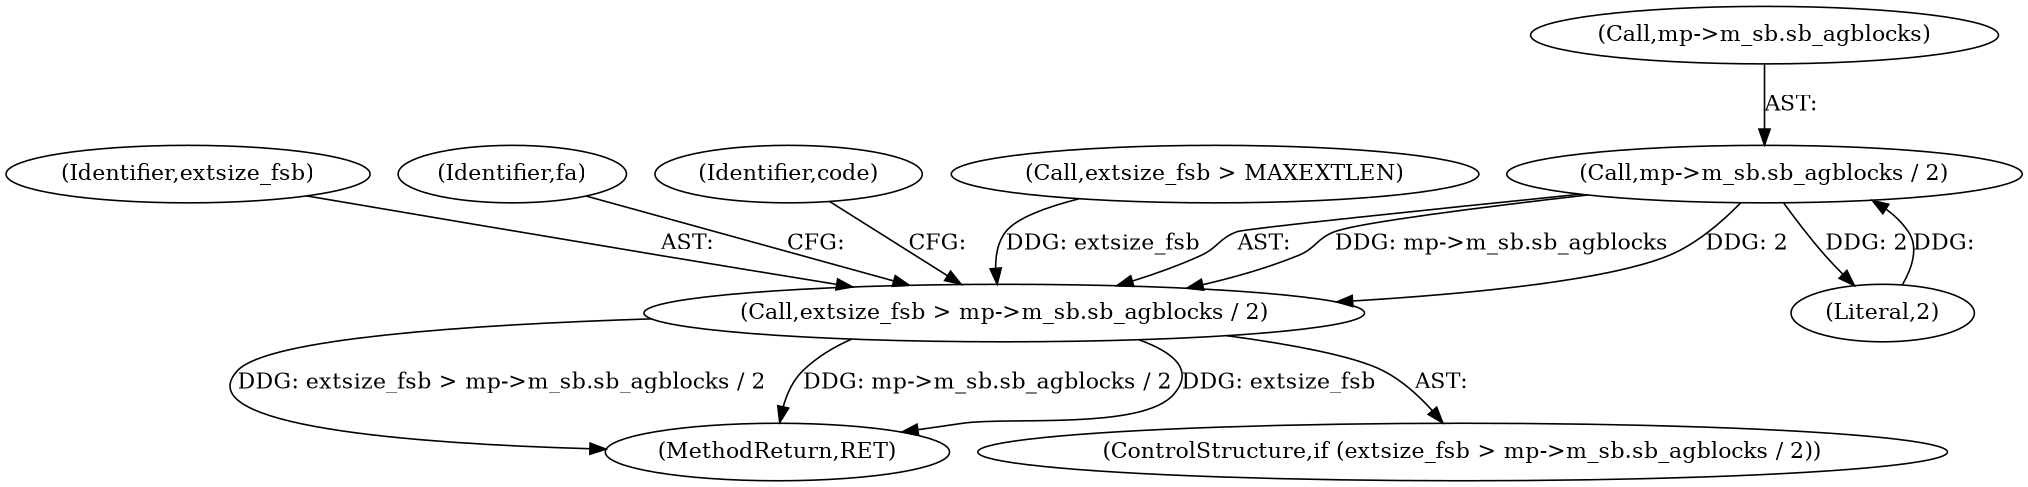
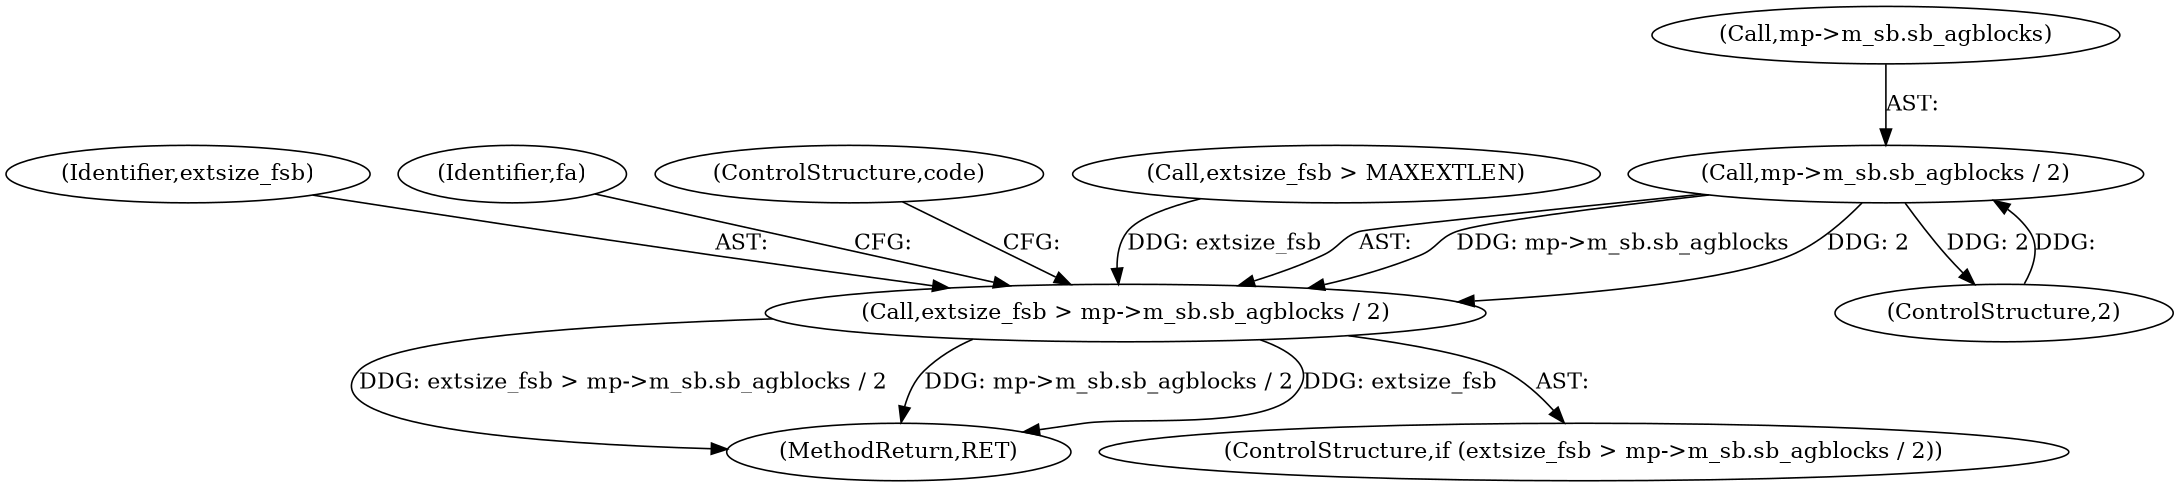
node "(Identifier,code)": label "(Identifier,code)" -> "(ControlStructure,code)"
node "(Literal,2)": label "(Literal,2)" -> "(ControlStructure,2)"
